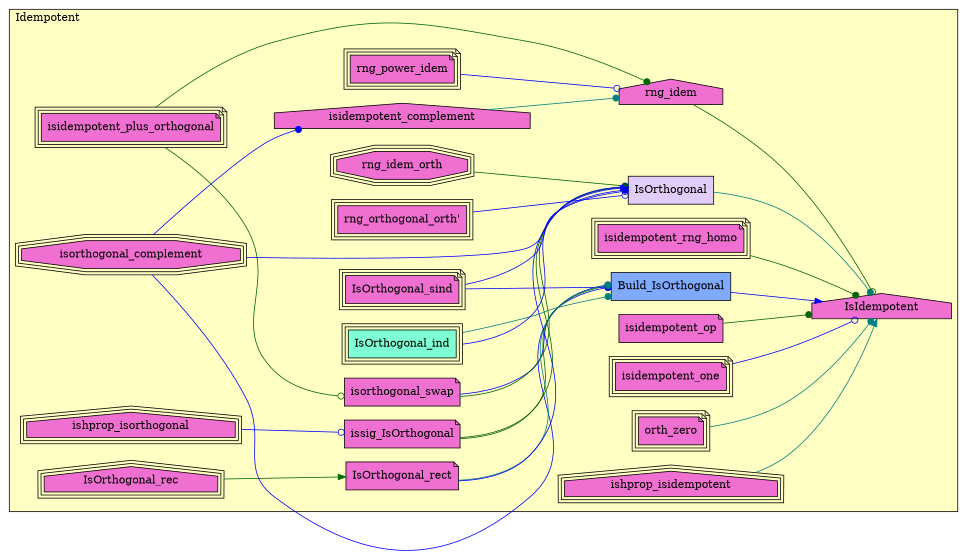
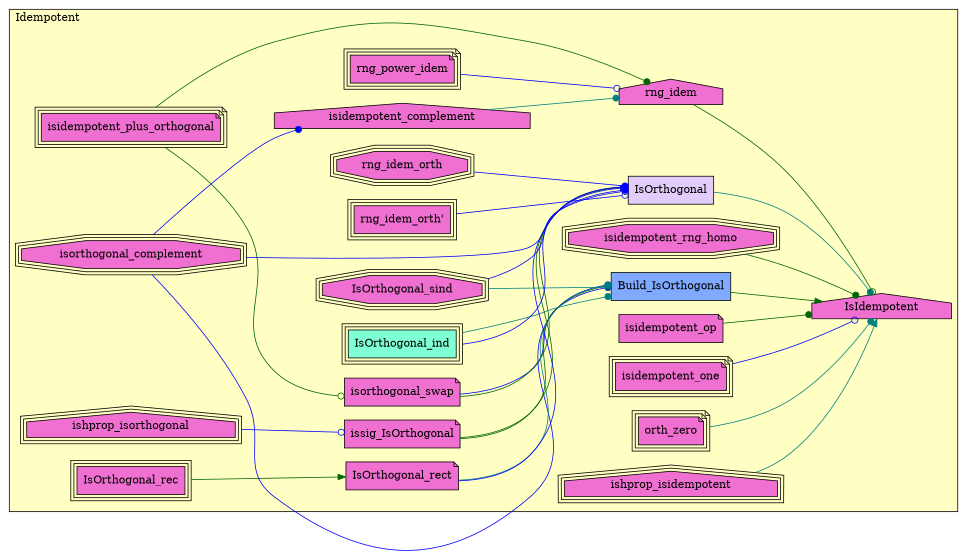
edge "rng_idem_orth" -> "IsOrthogonal": color darkgreen -> blue
node "rng_orthogonal_orth'": label "rng_orthogonal_orth'" -> "rng_idem_orth'"
node "isidempotent_rng_homo": shape note -> octagon
edge "IsOrthogonal_sind" -> "Build_IsOrthogonal": color blue -> teal
node "IsOrthogonal_sind": shape note -> octagon
edge "Build_IsOrthogonal" -> "IsIdempotent": color blue -> darkgreen
node "IsOrthogonal_rec": shape house -> box
